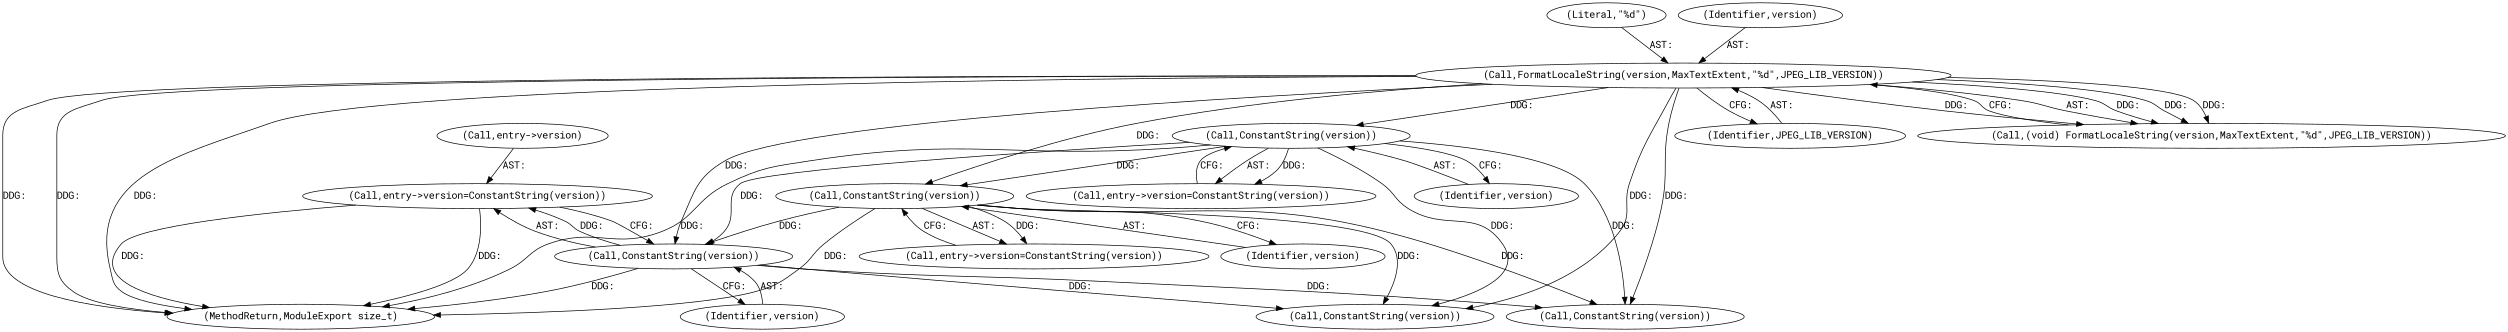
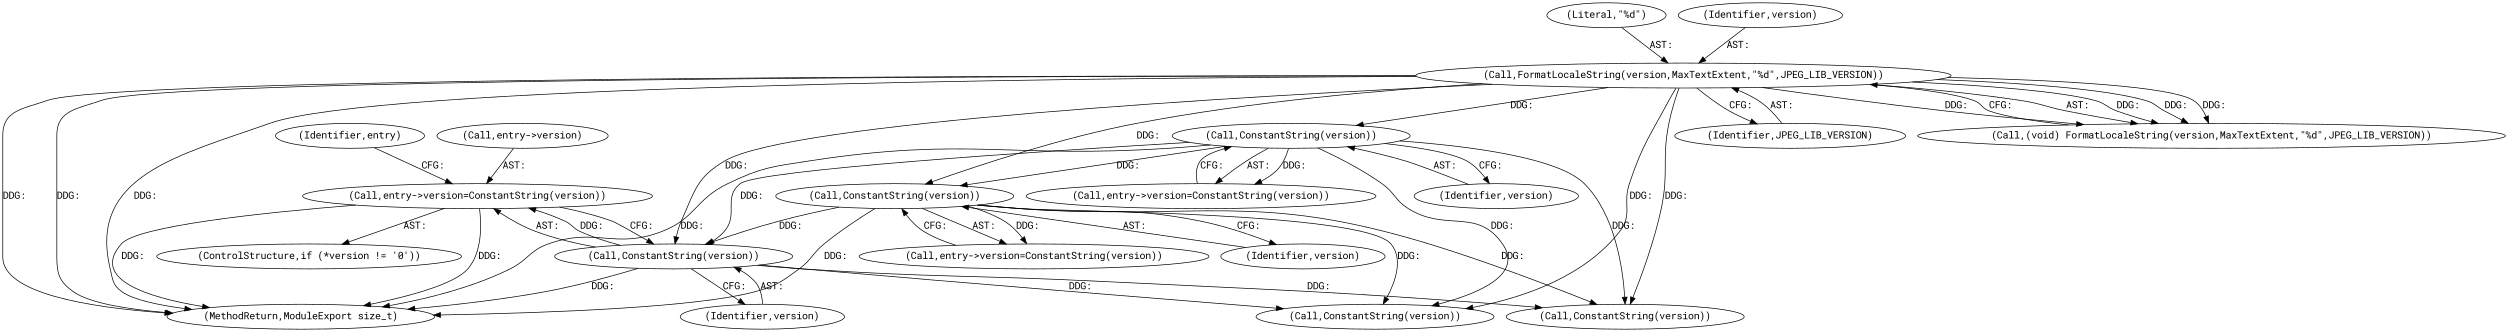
node "(Identifier,entry)": added
node "(ControlStructure,if (*version != '0'))": added
